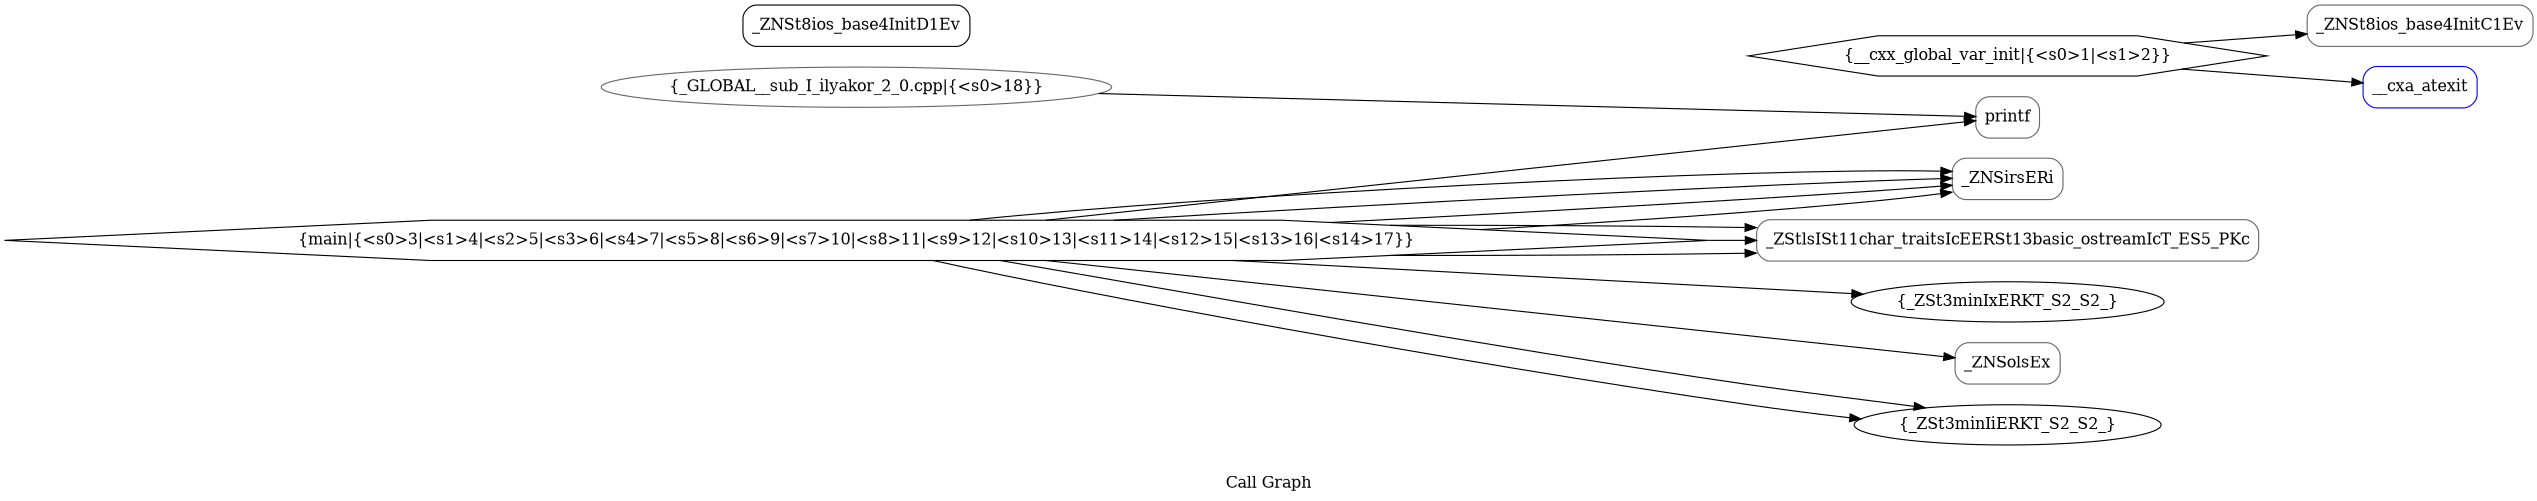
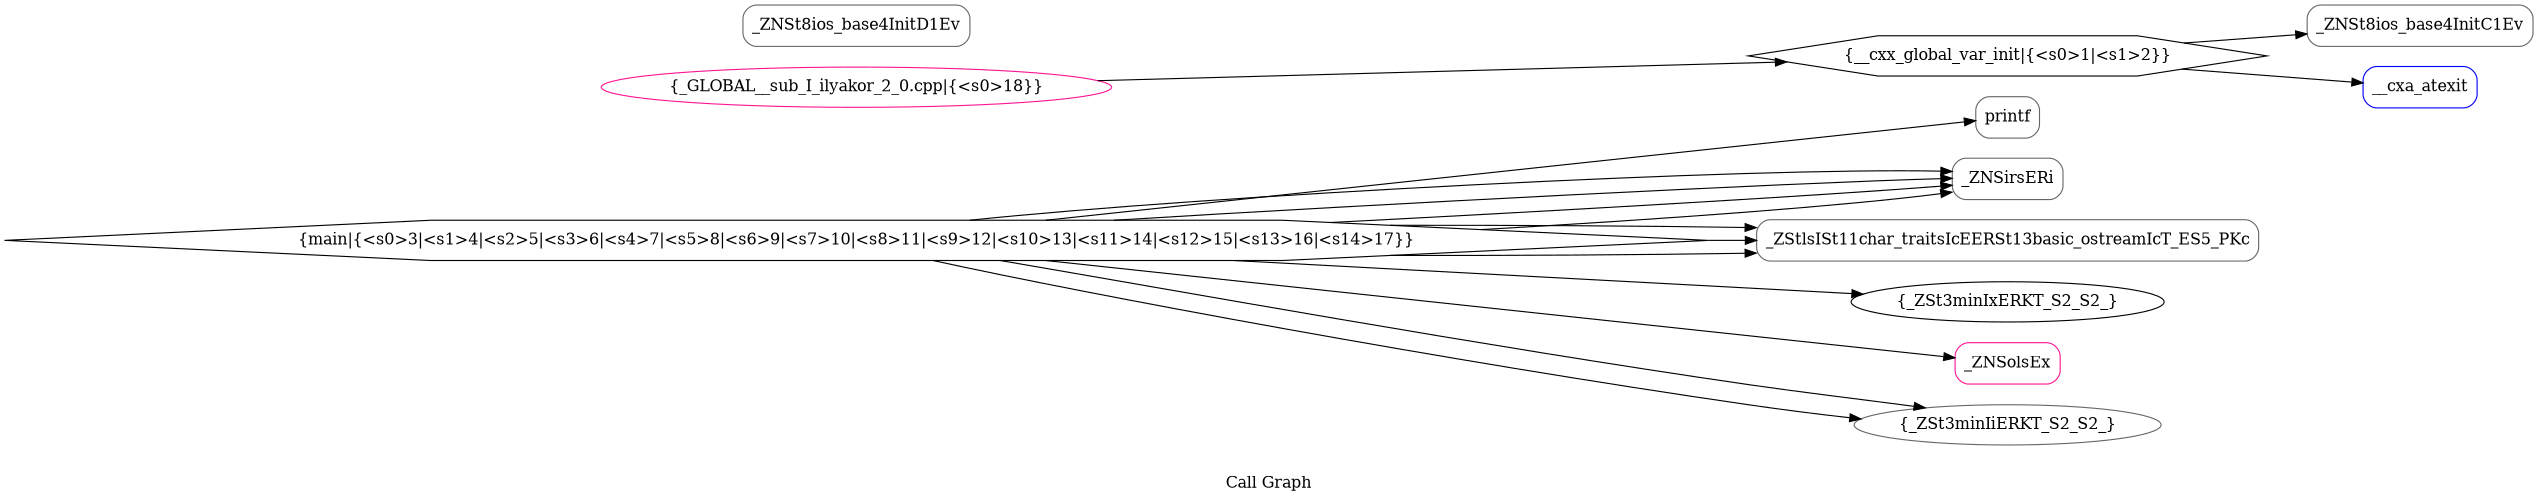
node "_ZNSt8ios_base4InitD1Ev": color black -> gray40
node "{_GLOBAL__sub_I_ilyakor_2_0.cpp|{<s0>18}}": color gray40 -> deeppink
edge "{_GLOBAL__sub_I_ilyakor_2_0.cpp|{<s0>18}}" -> "printf": now "{_GLOBAL__sub_I_ilyakor_2_0.cpp|{<s0>18}}" -> "{__cxx_global_var_init|{<s0>1|<s1>2}}"
node "_ZNSolsEx": color gray40 -> deeppink
node "{_ZSt3minIiERKT_S2_S2_}": color black -> gray40
